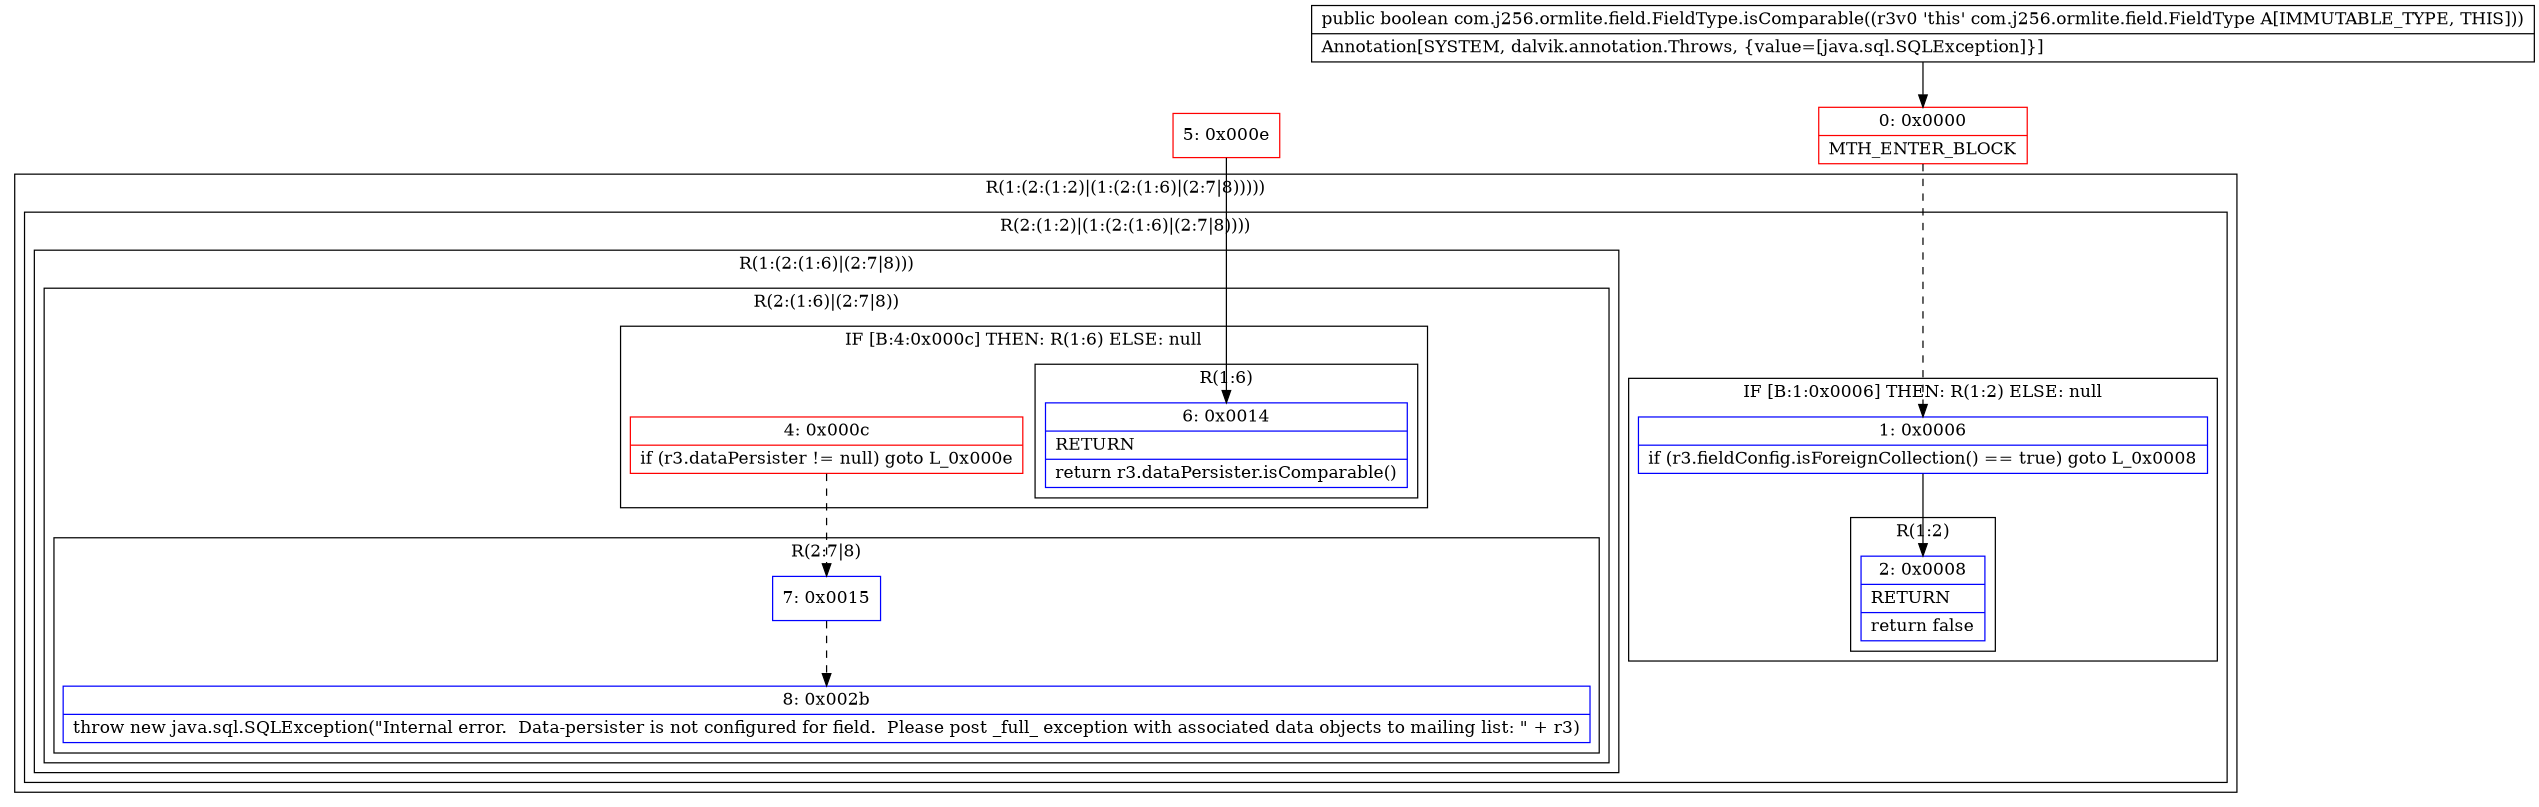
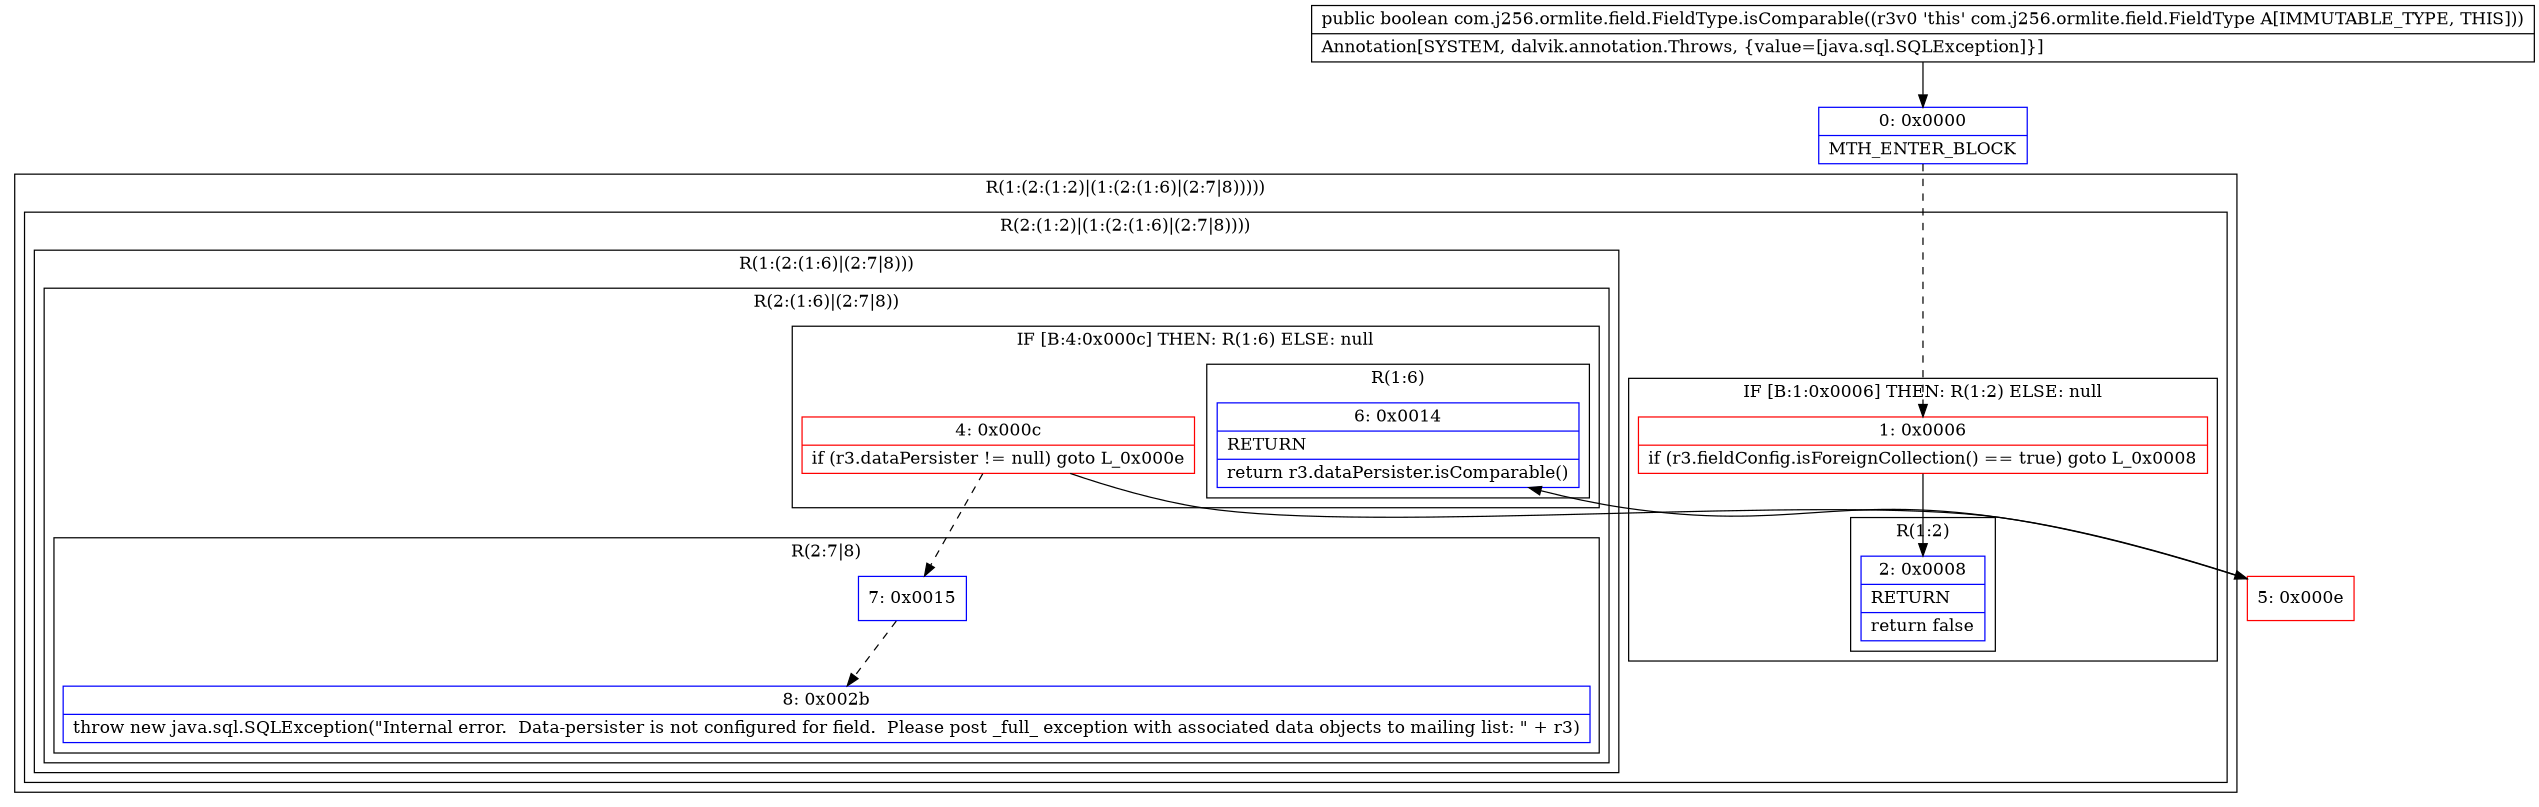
node "0: 0x0000": color red -> blue
node "1: 0x0006": color blue -> red
edge "4: 0x000c" -> "5: 0x000e": added
